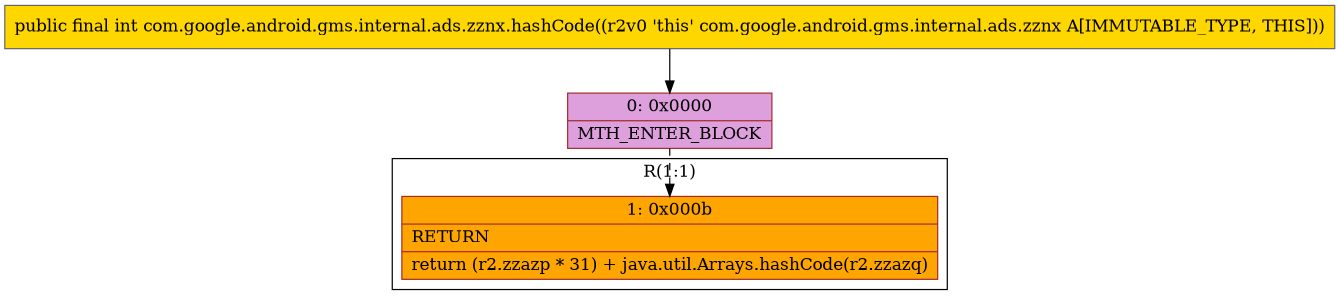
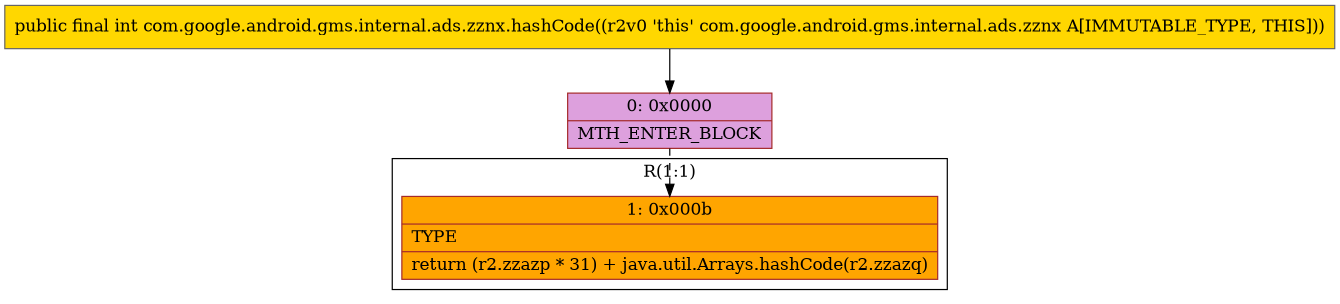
node "1: 0x000b": text "RETURN" -> "TYPE"
